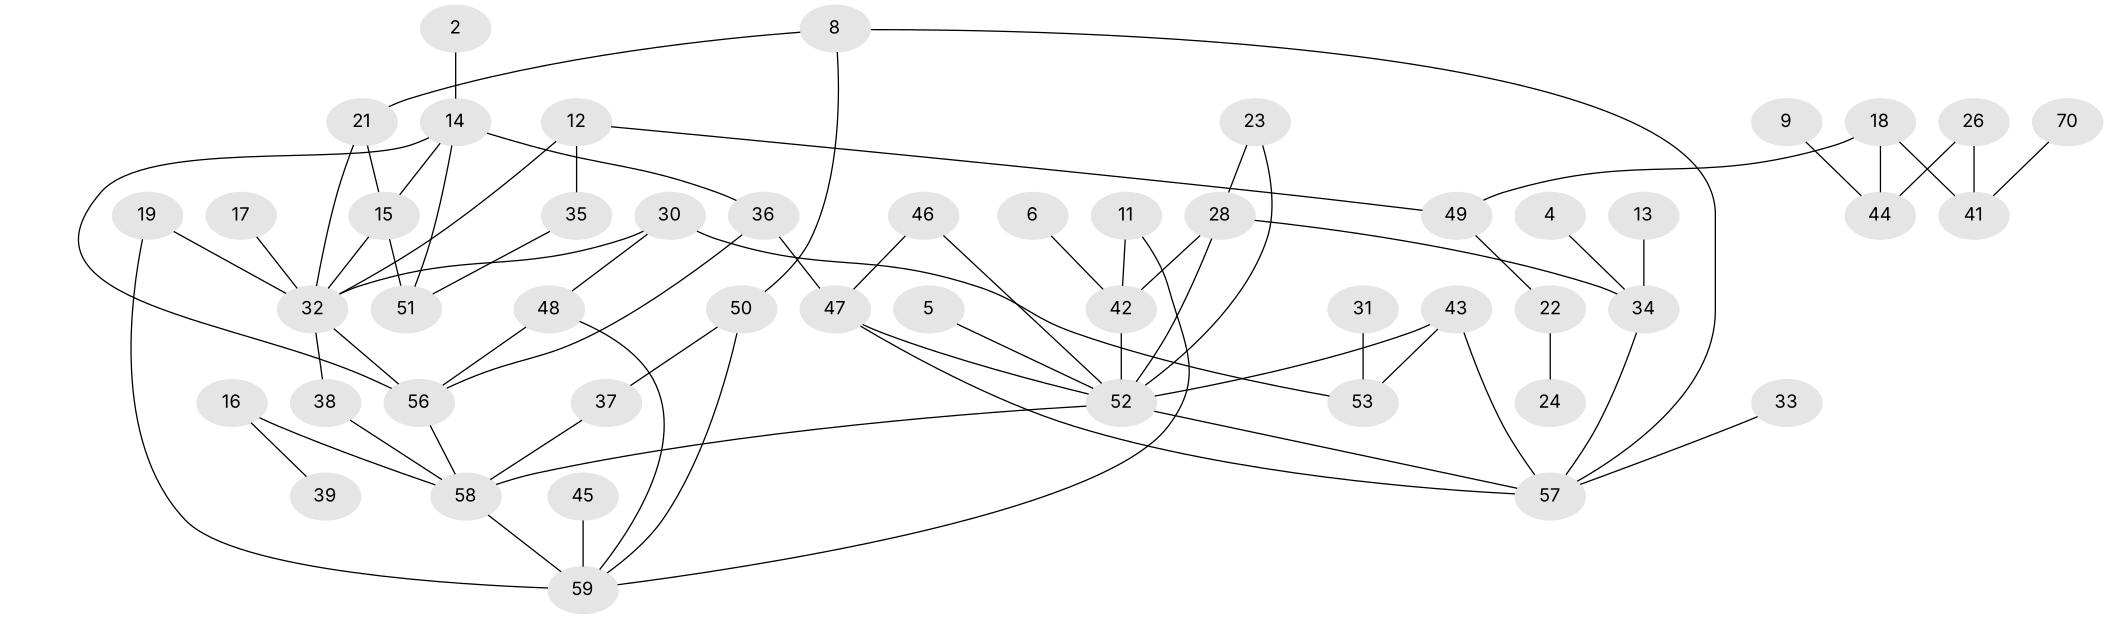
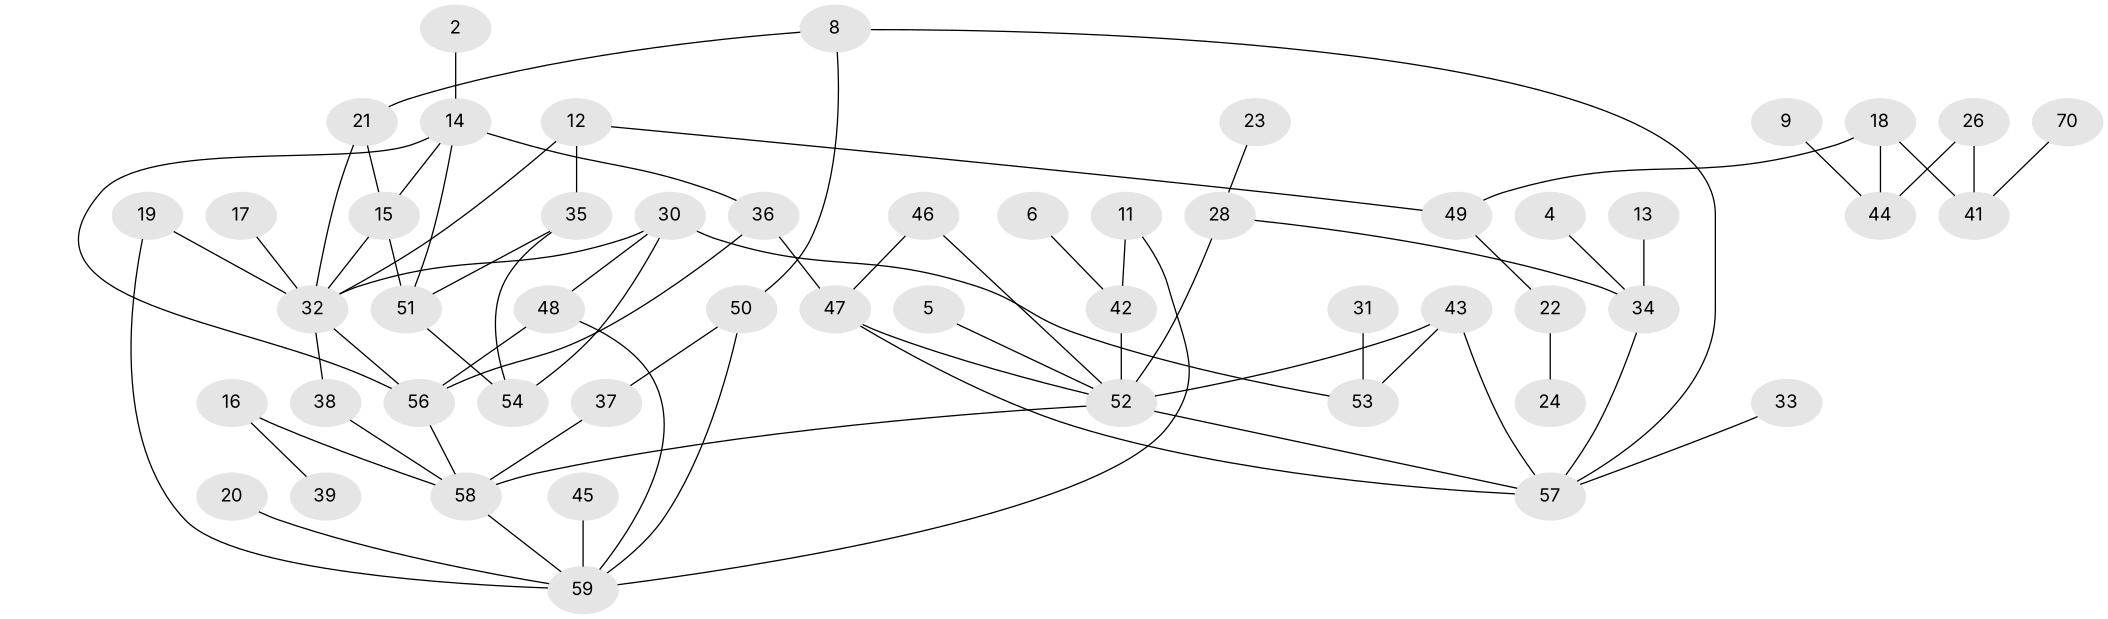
edge "28" -- "42": removed
edge "23" -- "52": removed
node "54": added
node "20": added
